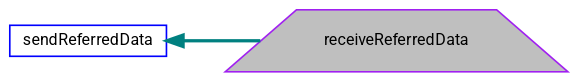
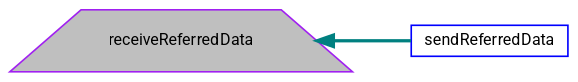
edge "receiveReferredData" -> "sendReferredData": reversed
